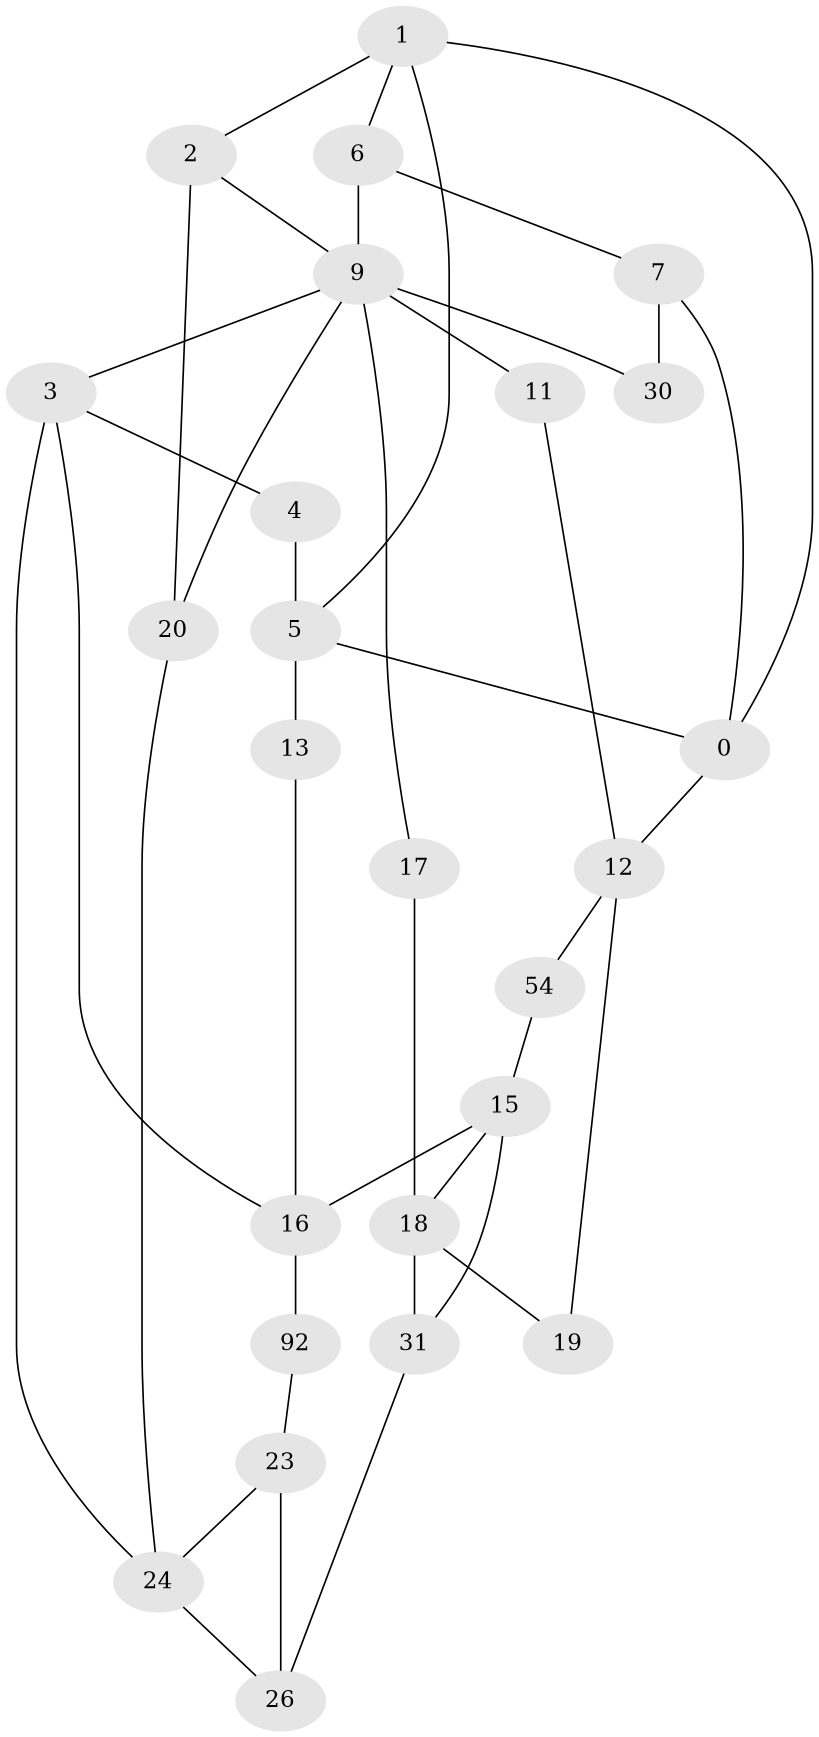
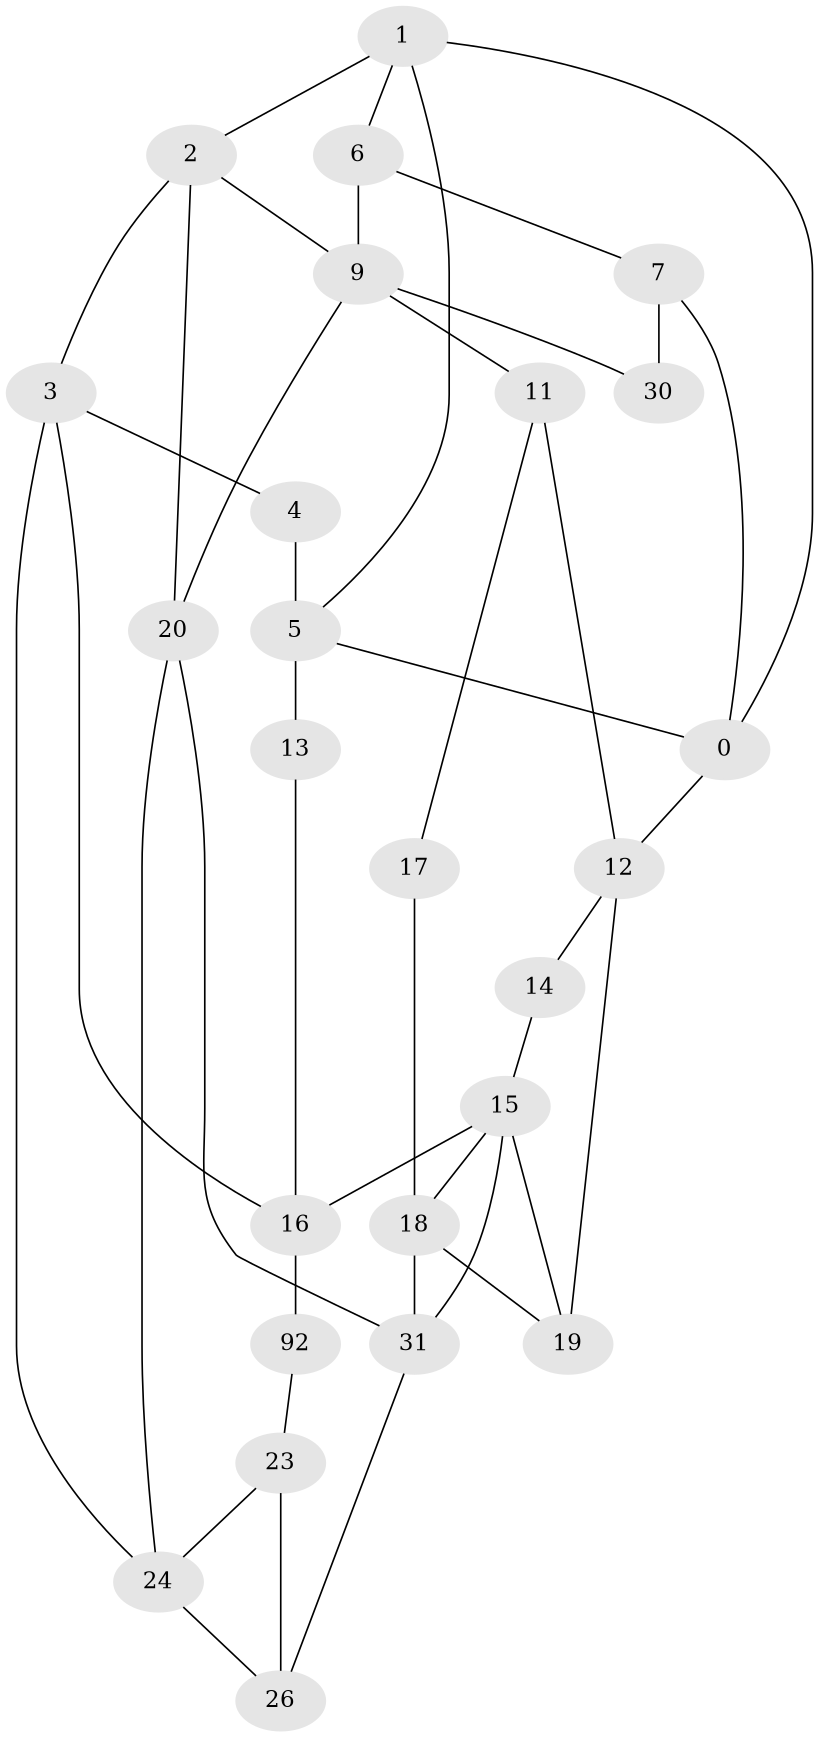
edge "9" -- "3": now "2" -- "3"
edge "9" -- "17": now "11" -- "17"
node "54": label "54" -> "14"
edge "20" -- "31": added
edge "15" -- "19": added
